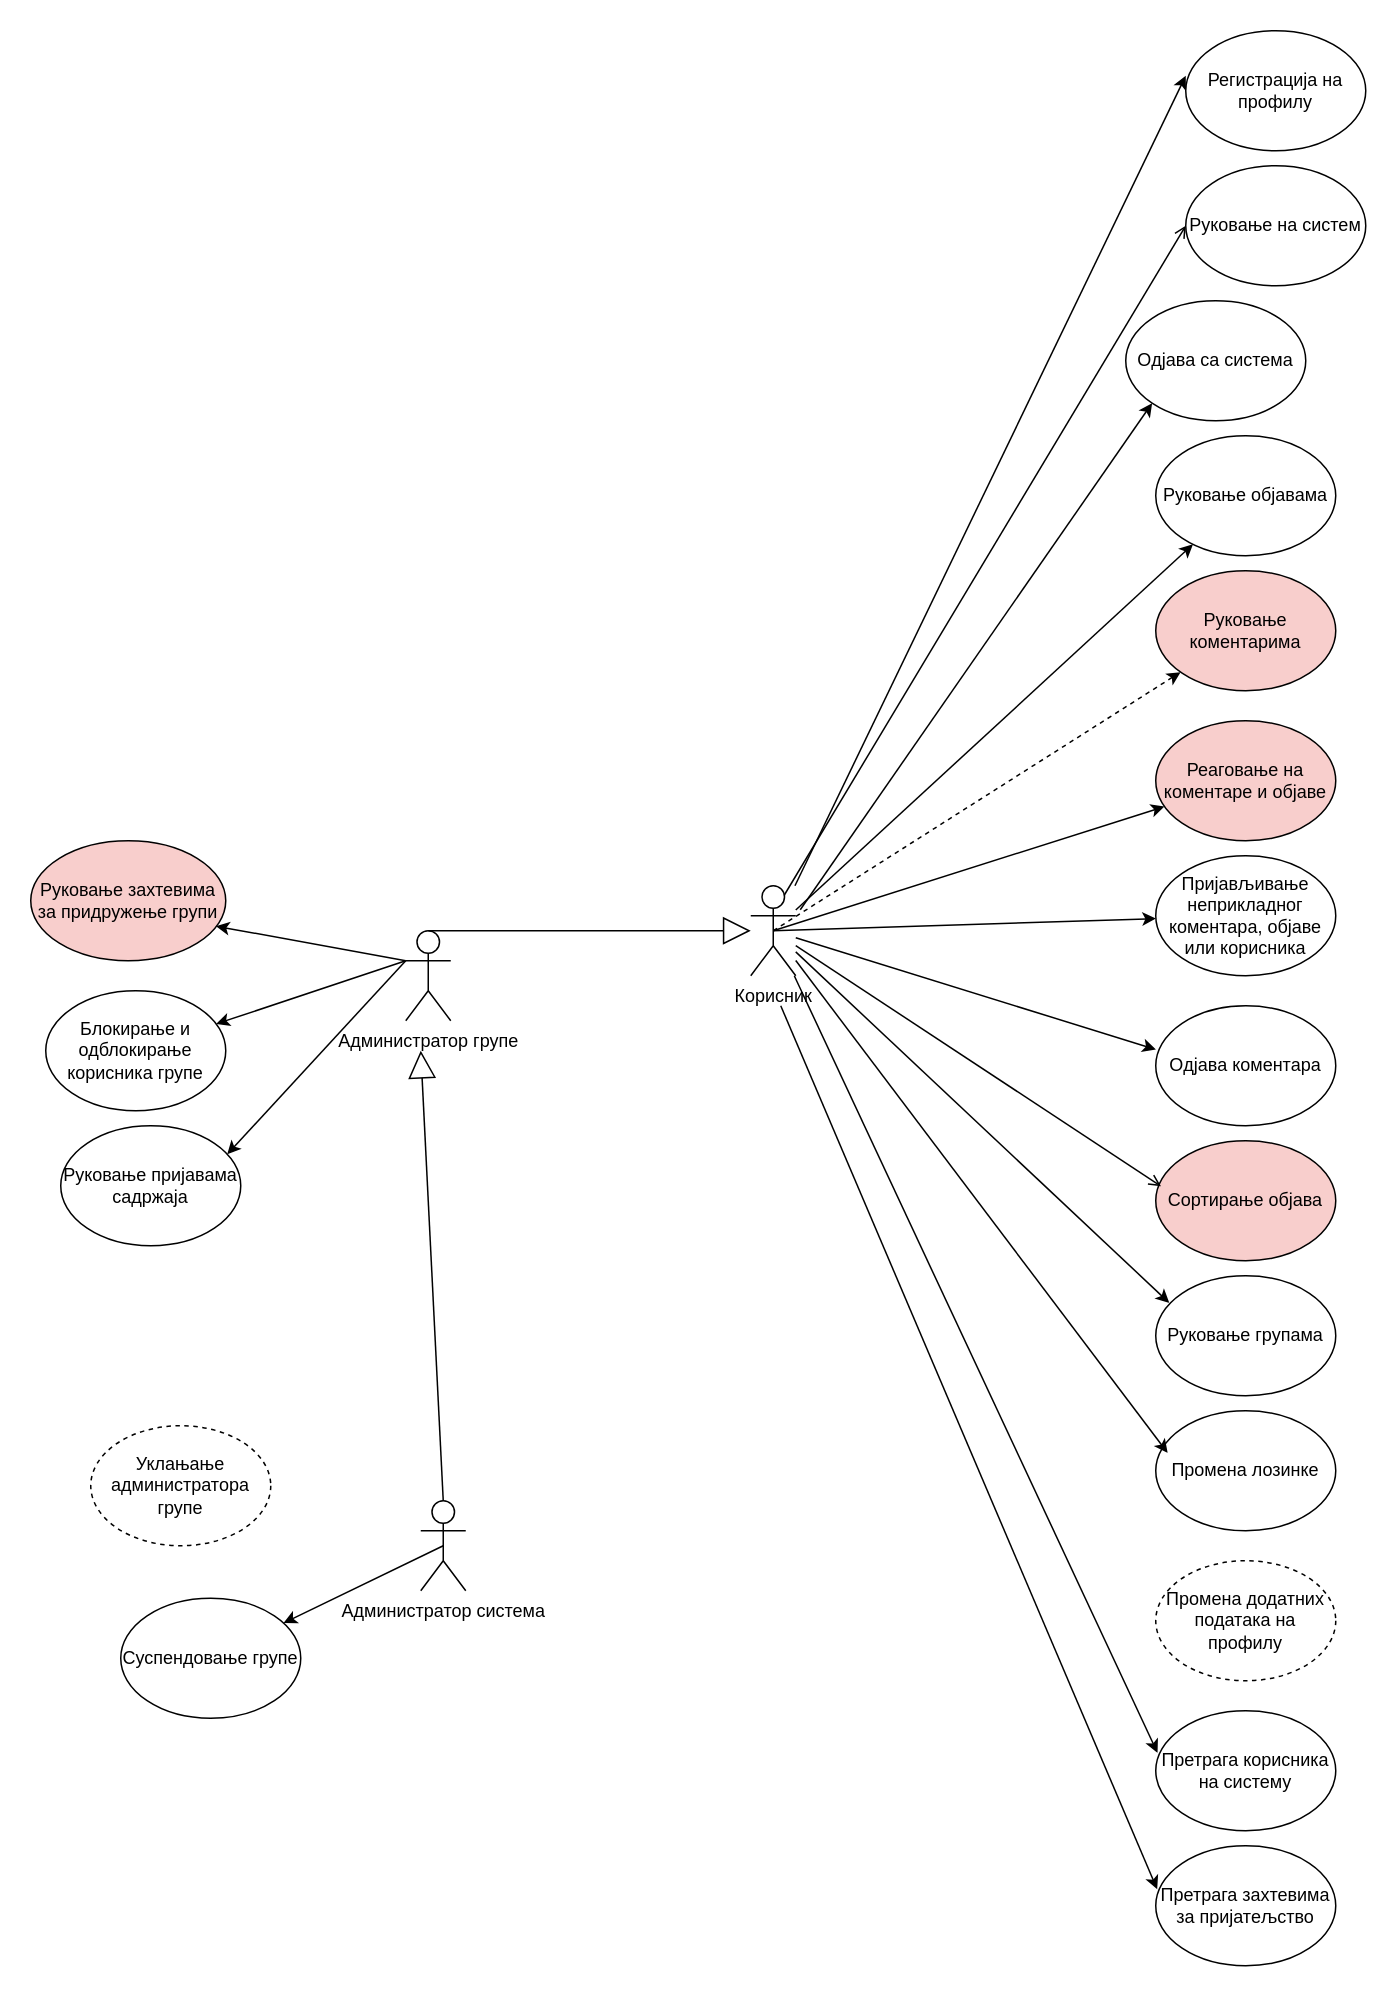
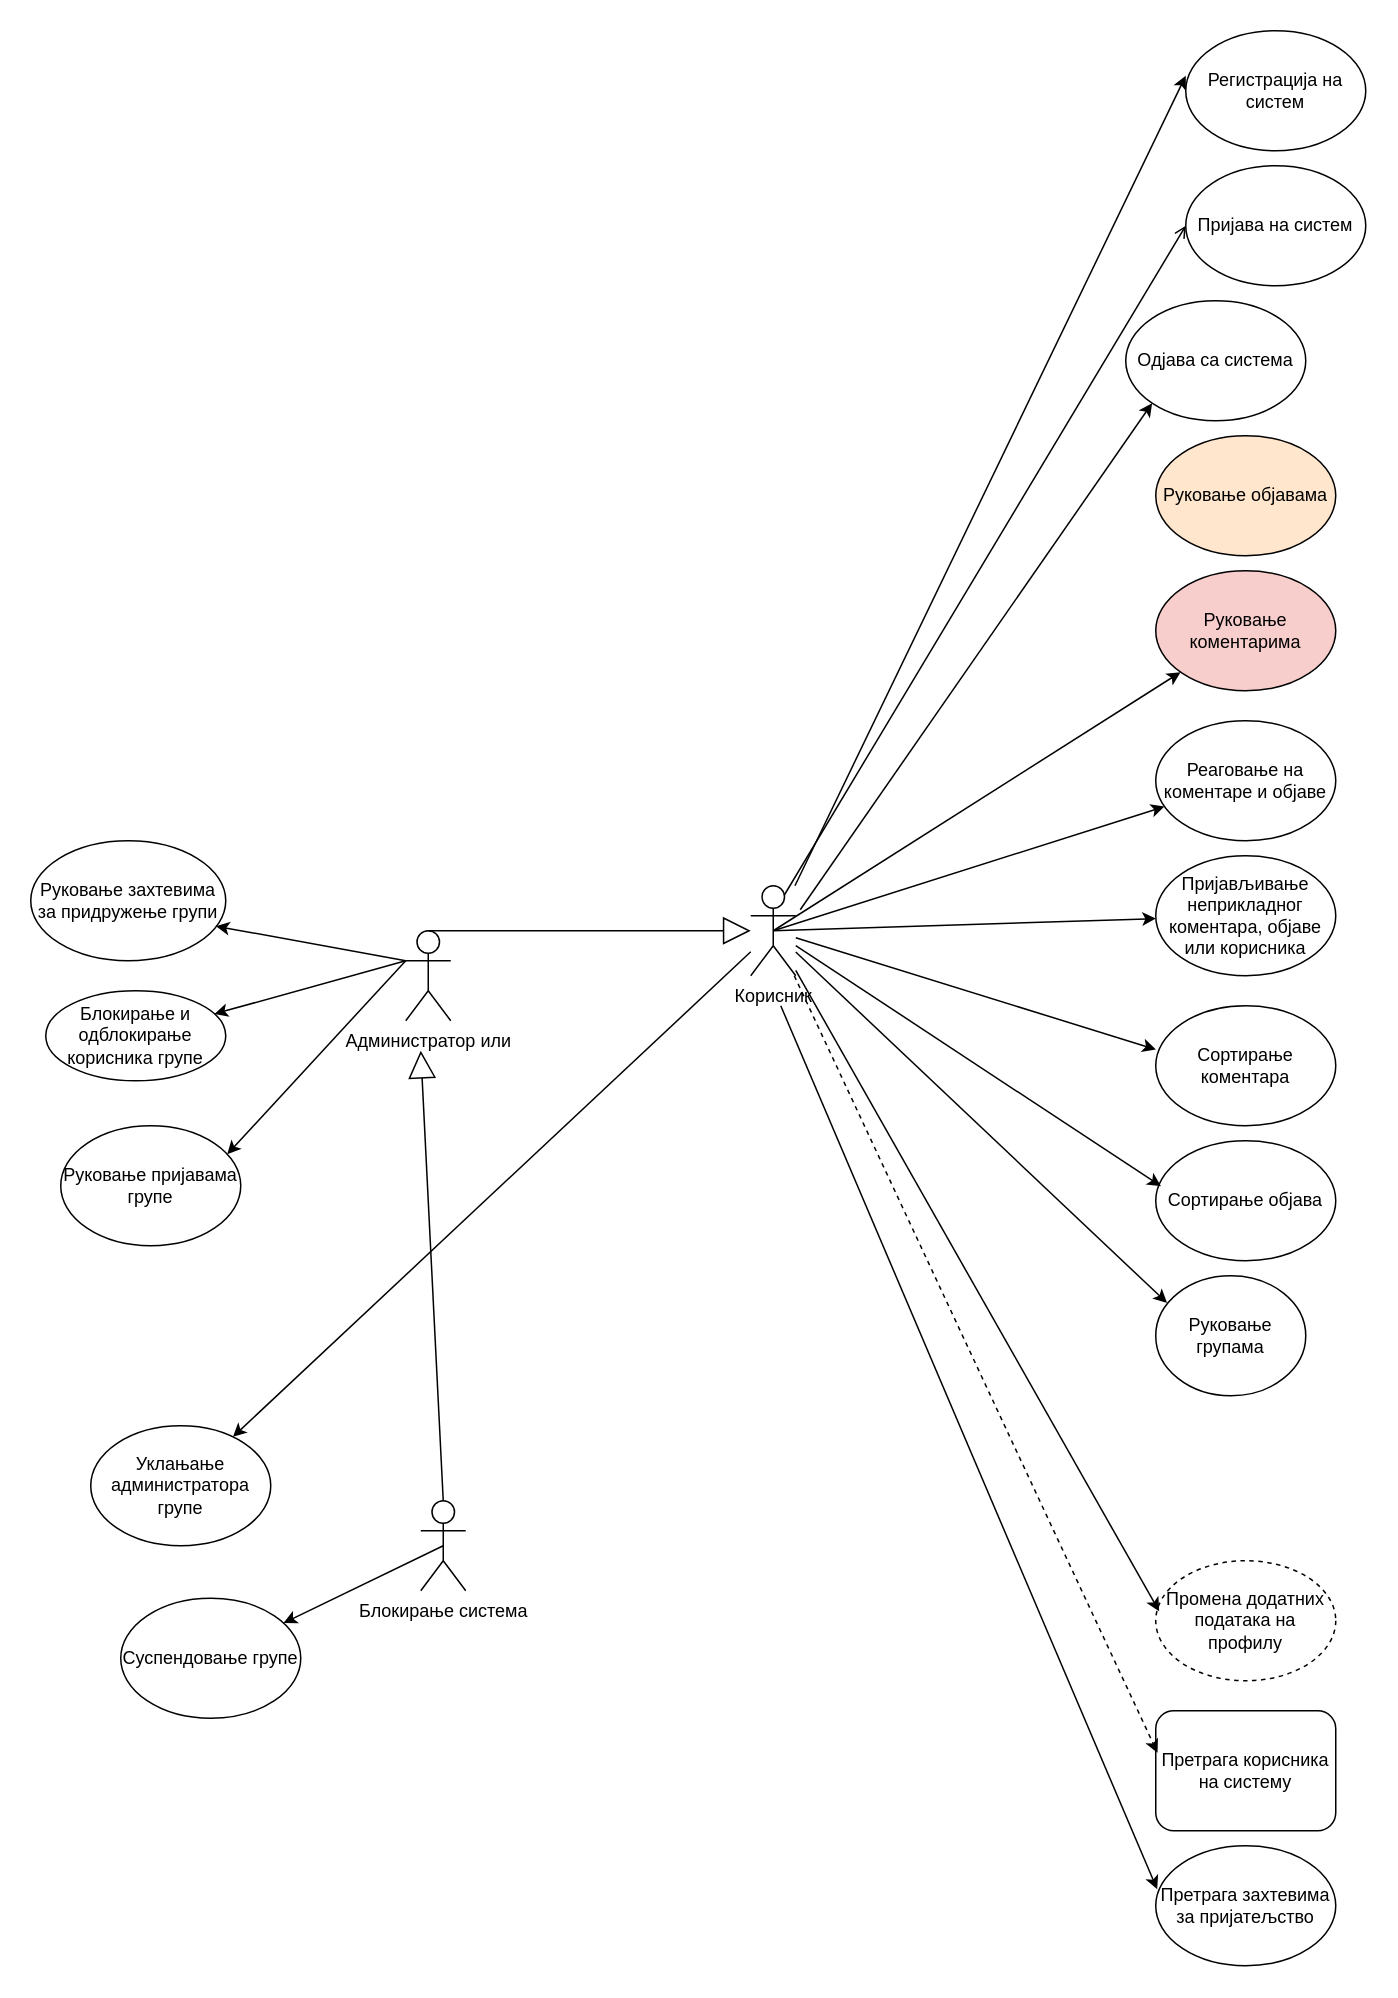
node "Регистрација на профилу": label "Регистрација на профилу" -> "Регистрација на систем"
node "Руковање на систем": label "Руковање на систем" -> "Пријава на систем"
node "Руковање објавама": fillcolor #ffffff -> #ffe6cc
edge "Корисник" -> "Руковање објавама": now "Корисник" -> "Уклањање администратора групе"
node "Реаговање на коментаре и објаве": fillcolor #f8cecc -> #ffffff
edge "Корисник" -> "Руковање коментарима": style dashed -> solid
node "Руковање захтевима за придружење групи": fillcolor #f8cecc -> #ffffff
node "Администратор групе": label "Администратор групе" -> "Администратор или"
node "Блокирање и одблокирање корисника групе": size 180x120 -> 180x90
node "Oдјава коментара": label "Oдјава коментара" -> "Сортирање коментара"
edge "Корисник" -> "Сортирање објава": arrowhead open -> classic
node "Руковање пријавама садржаја": label "Руковање пријавама садржаја" -> "Руковање пријавама групе"
node "Сортирање објава": fillcolor #f8cecc -> #ffffff
edge "Корисник" -> "Промена лозинке": removed
edge "Корисник" -> "Промена додатних података на профилу": added
node "Руковање групама": size 180x120 -> 150x120
edge "Корисник" -> "Претрага корисника на систему": style solid -> dashed
node "Промена лозинке": removed
node "Уклањање администратора групе": style dashed -> solid
node "Администратор система": label "Администратор система" -> "Блокирање система"
node "Претрага корисника на систему": shape ellipse -> rounded rectangle
